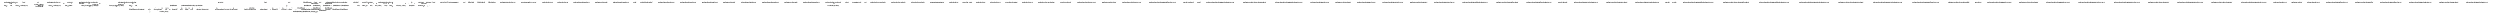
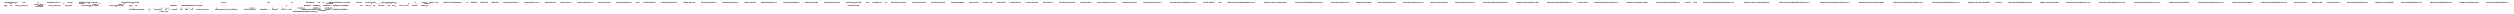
node "Assert.Equal(expectedOutput, input.Transform(To.LowerCase))": added
edge "var alphaNumericalCharactersProcessed = 0" -> "alphaNumericalCharactersProcessed++": label "alphaNumericalCharactersProcessed" -> "i"
